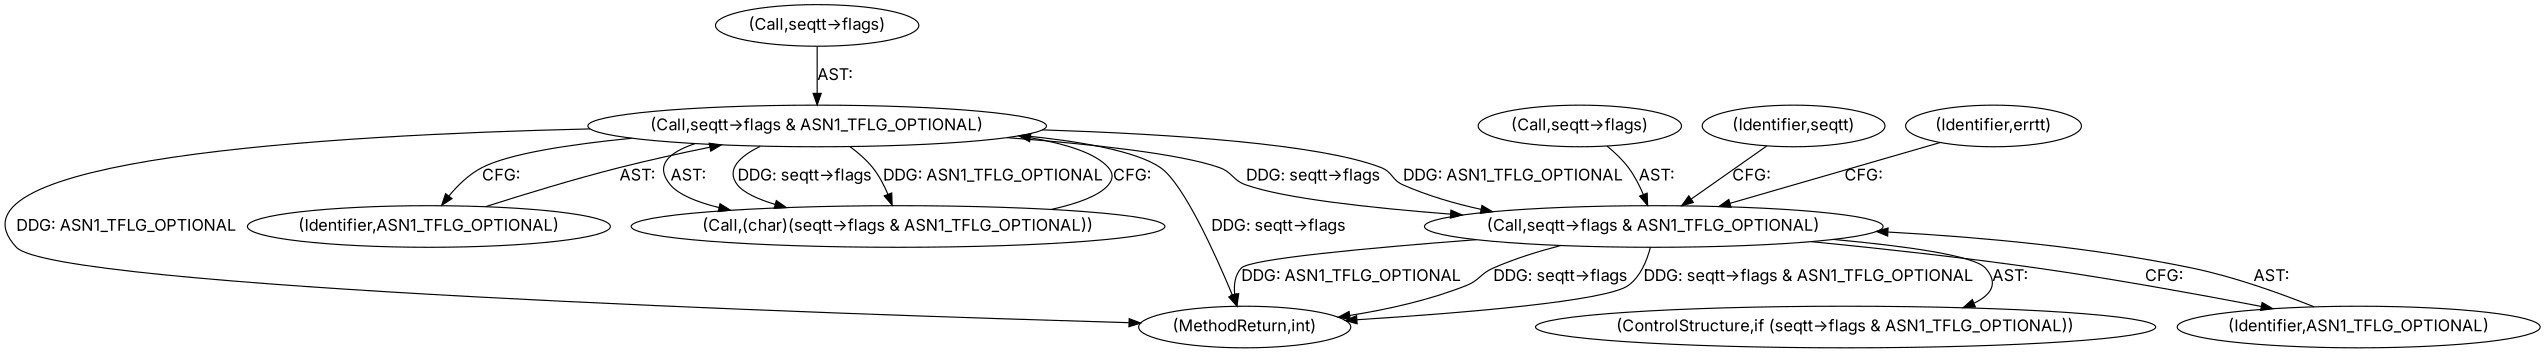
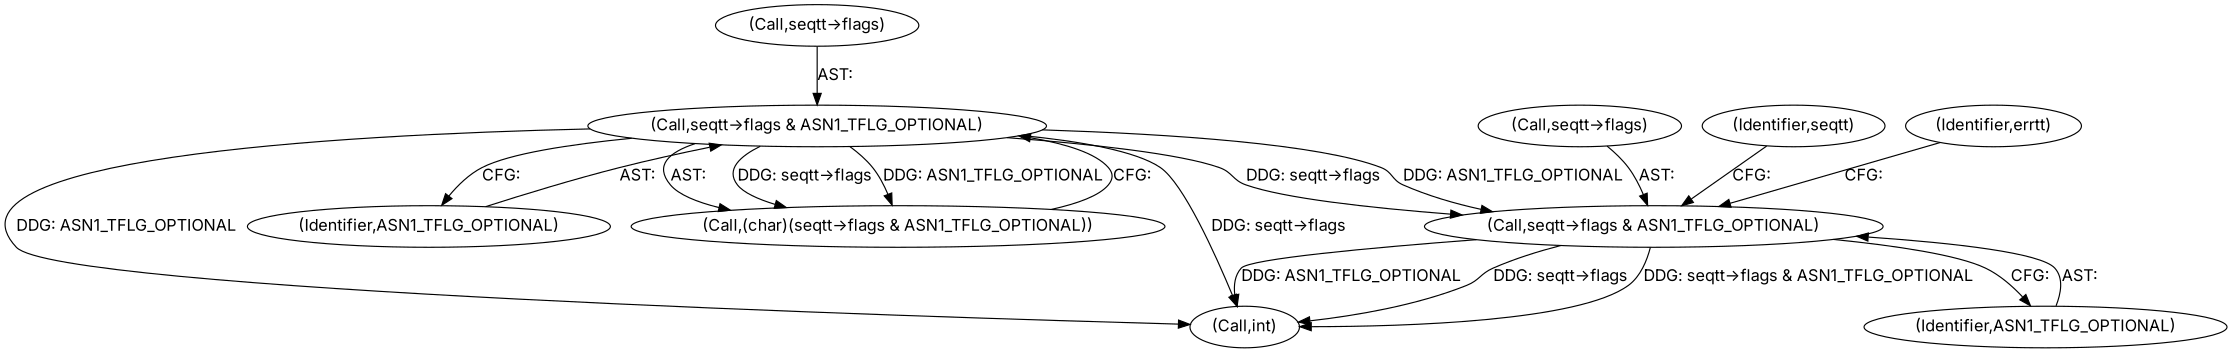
node "(MethodReturn,int)": label "(MethodReturn,int)" -> "(Call,int)"
node "(ControlStructure,if (seqtt->flags & ASN1_TFLG_OPTIONAL))": removed
